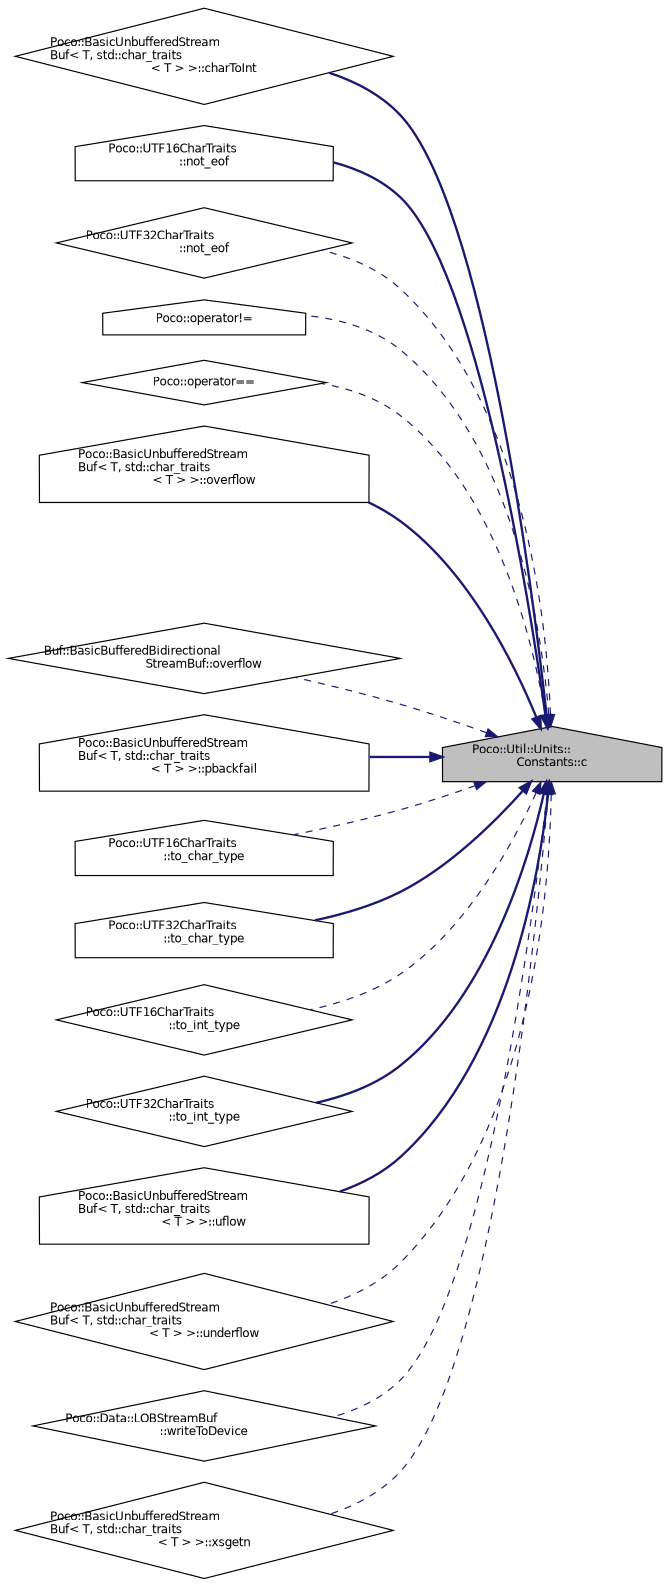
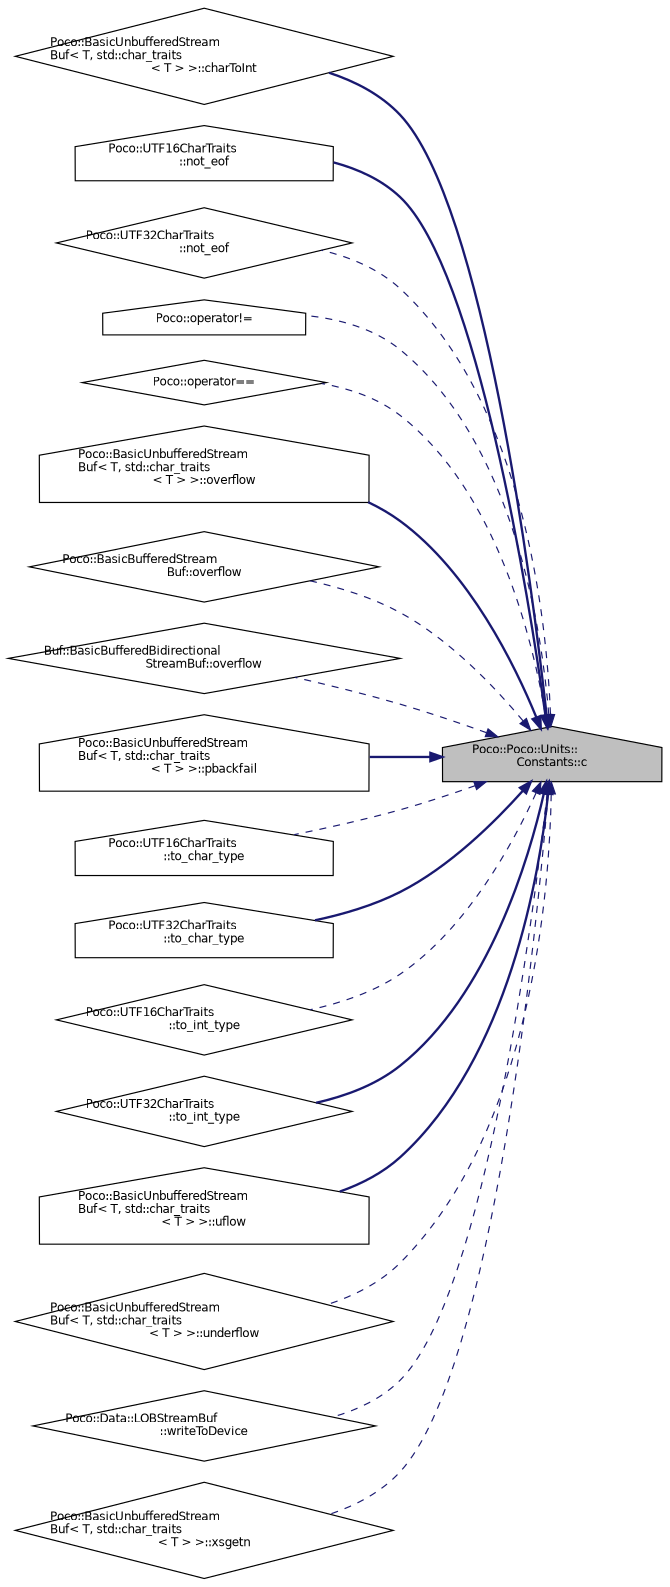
node "Poco::BasicBufferedStream Buf::overflow": added
node "Poco::Util::Units:: Constants::c": label "Poco::Util::Units:: Constants::c" -> "Poco::Poco::Units:: Constants::c"
